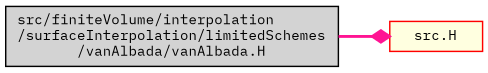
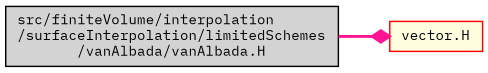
node "src.H": label "src.H" -> "vector.H"
